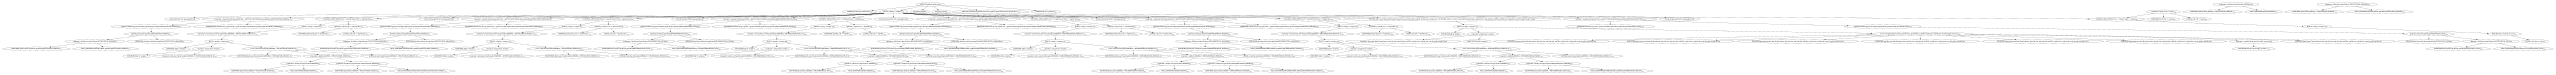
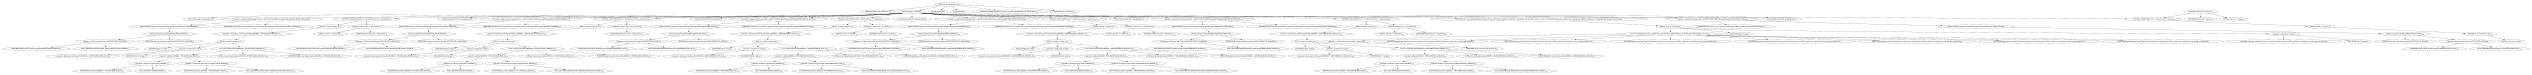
node "(LITERAL,null,null == specVersion)": removed
node "(<operator>.addition,MISSING + SPECIFICATION_VERSION)": added
